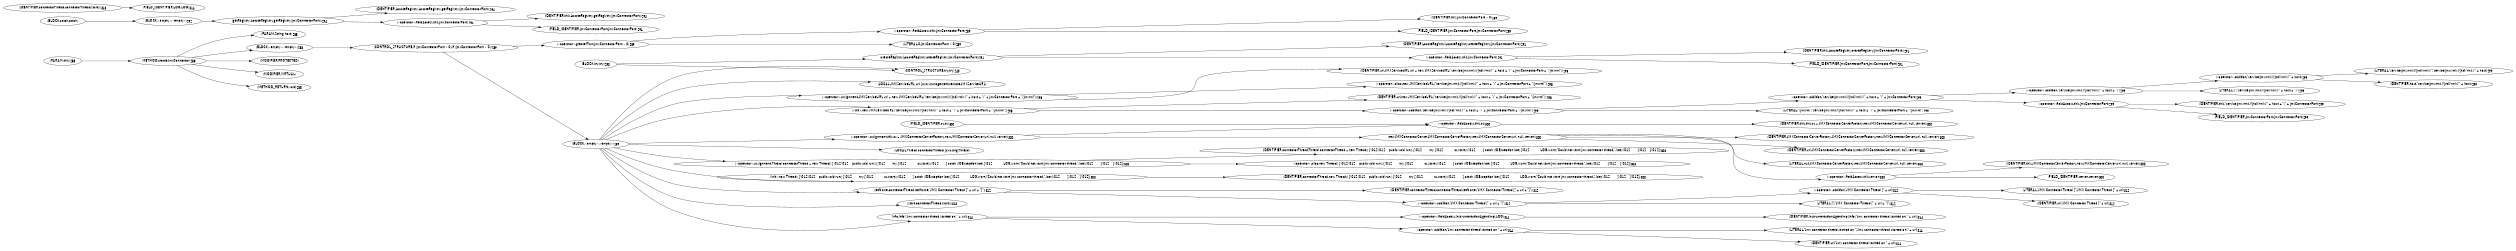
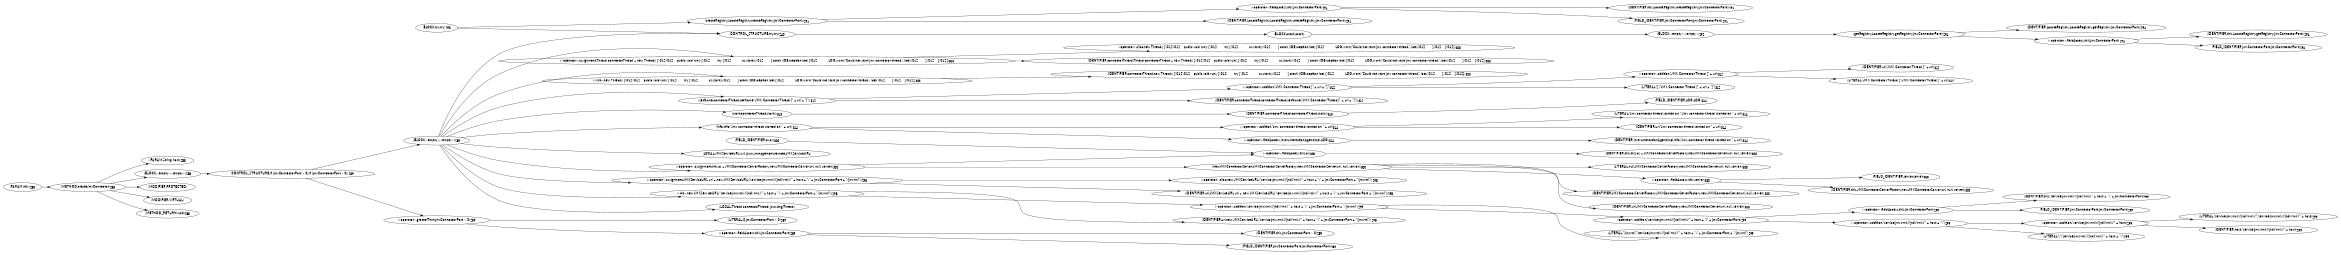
edge "(CONTROL_STRUCTURE,try,try)" -> "(BLOCK,catch,catch)": added
edge "(start,connectorThread.start())" -> "(IDENTIFIER,connectorThread,connectorThread.start())": added
